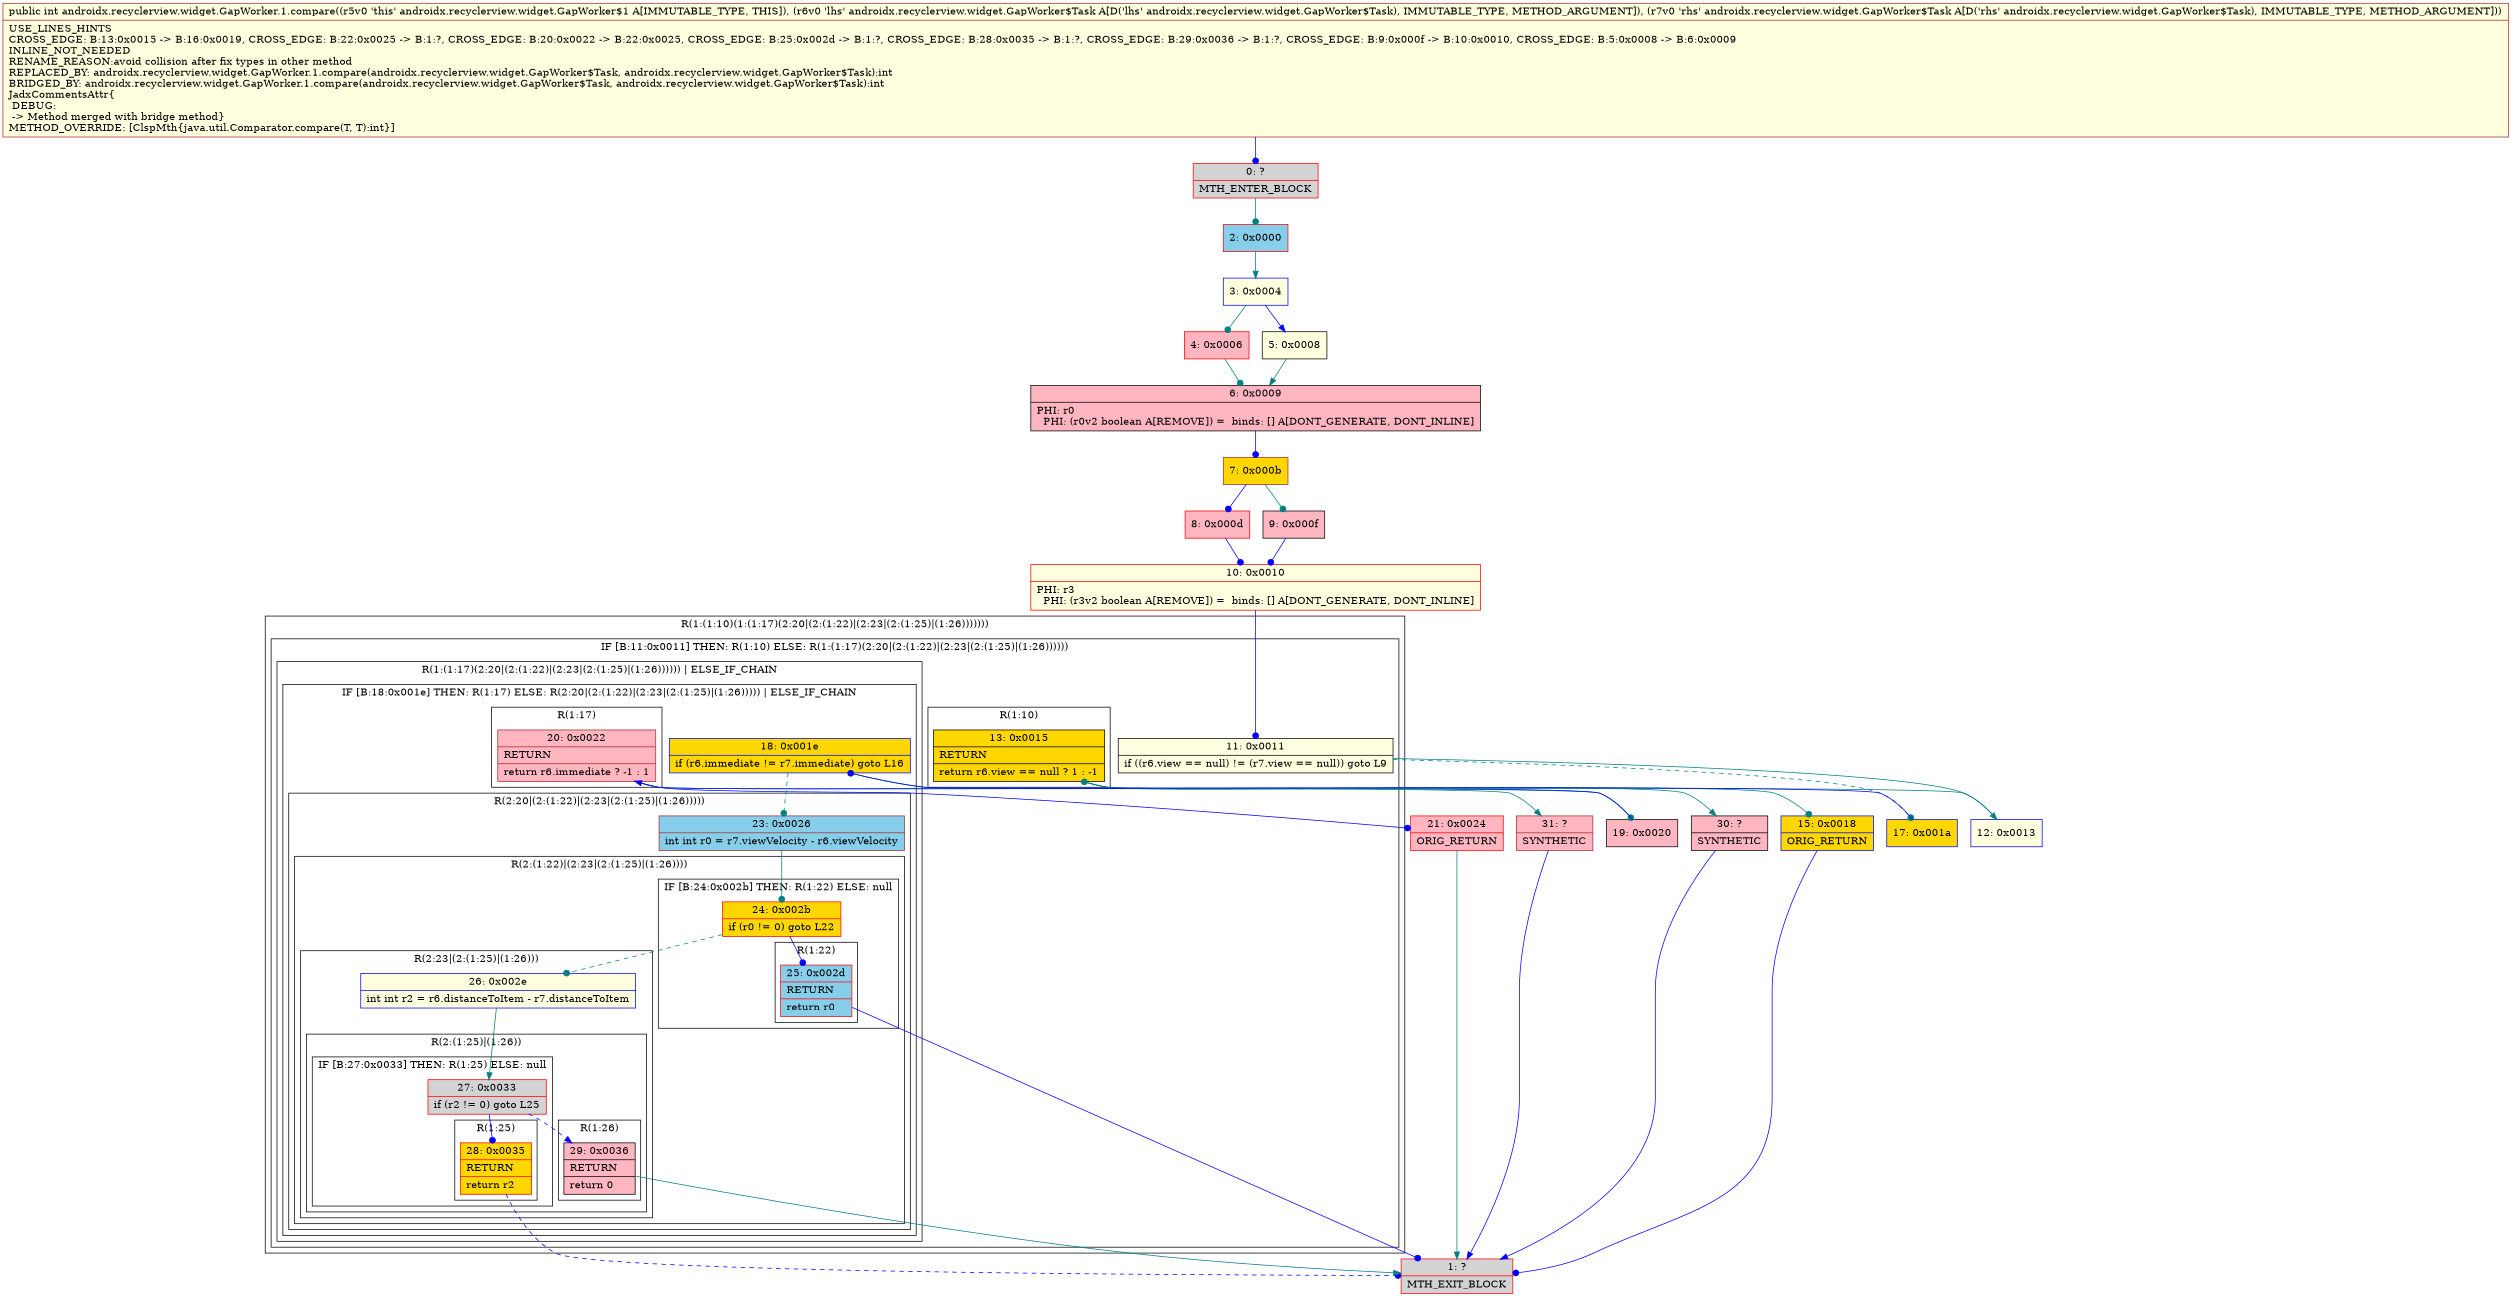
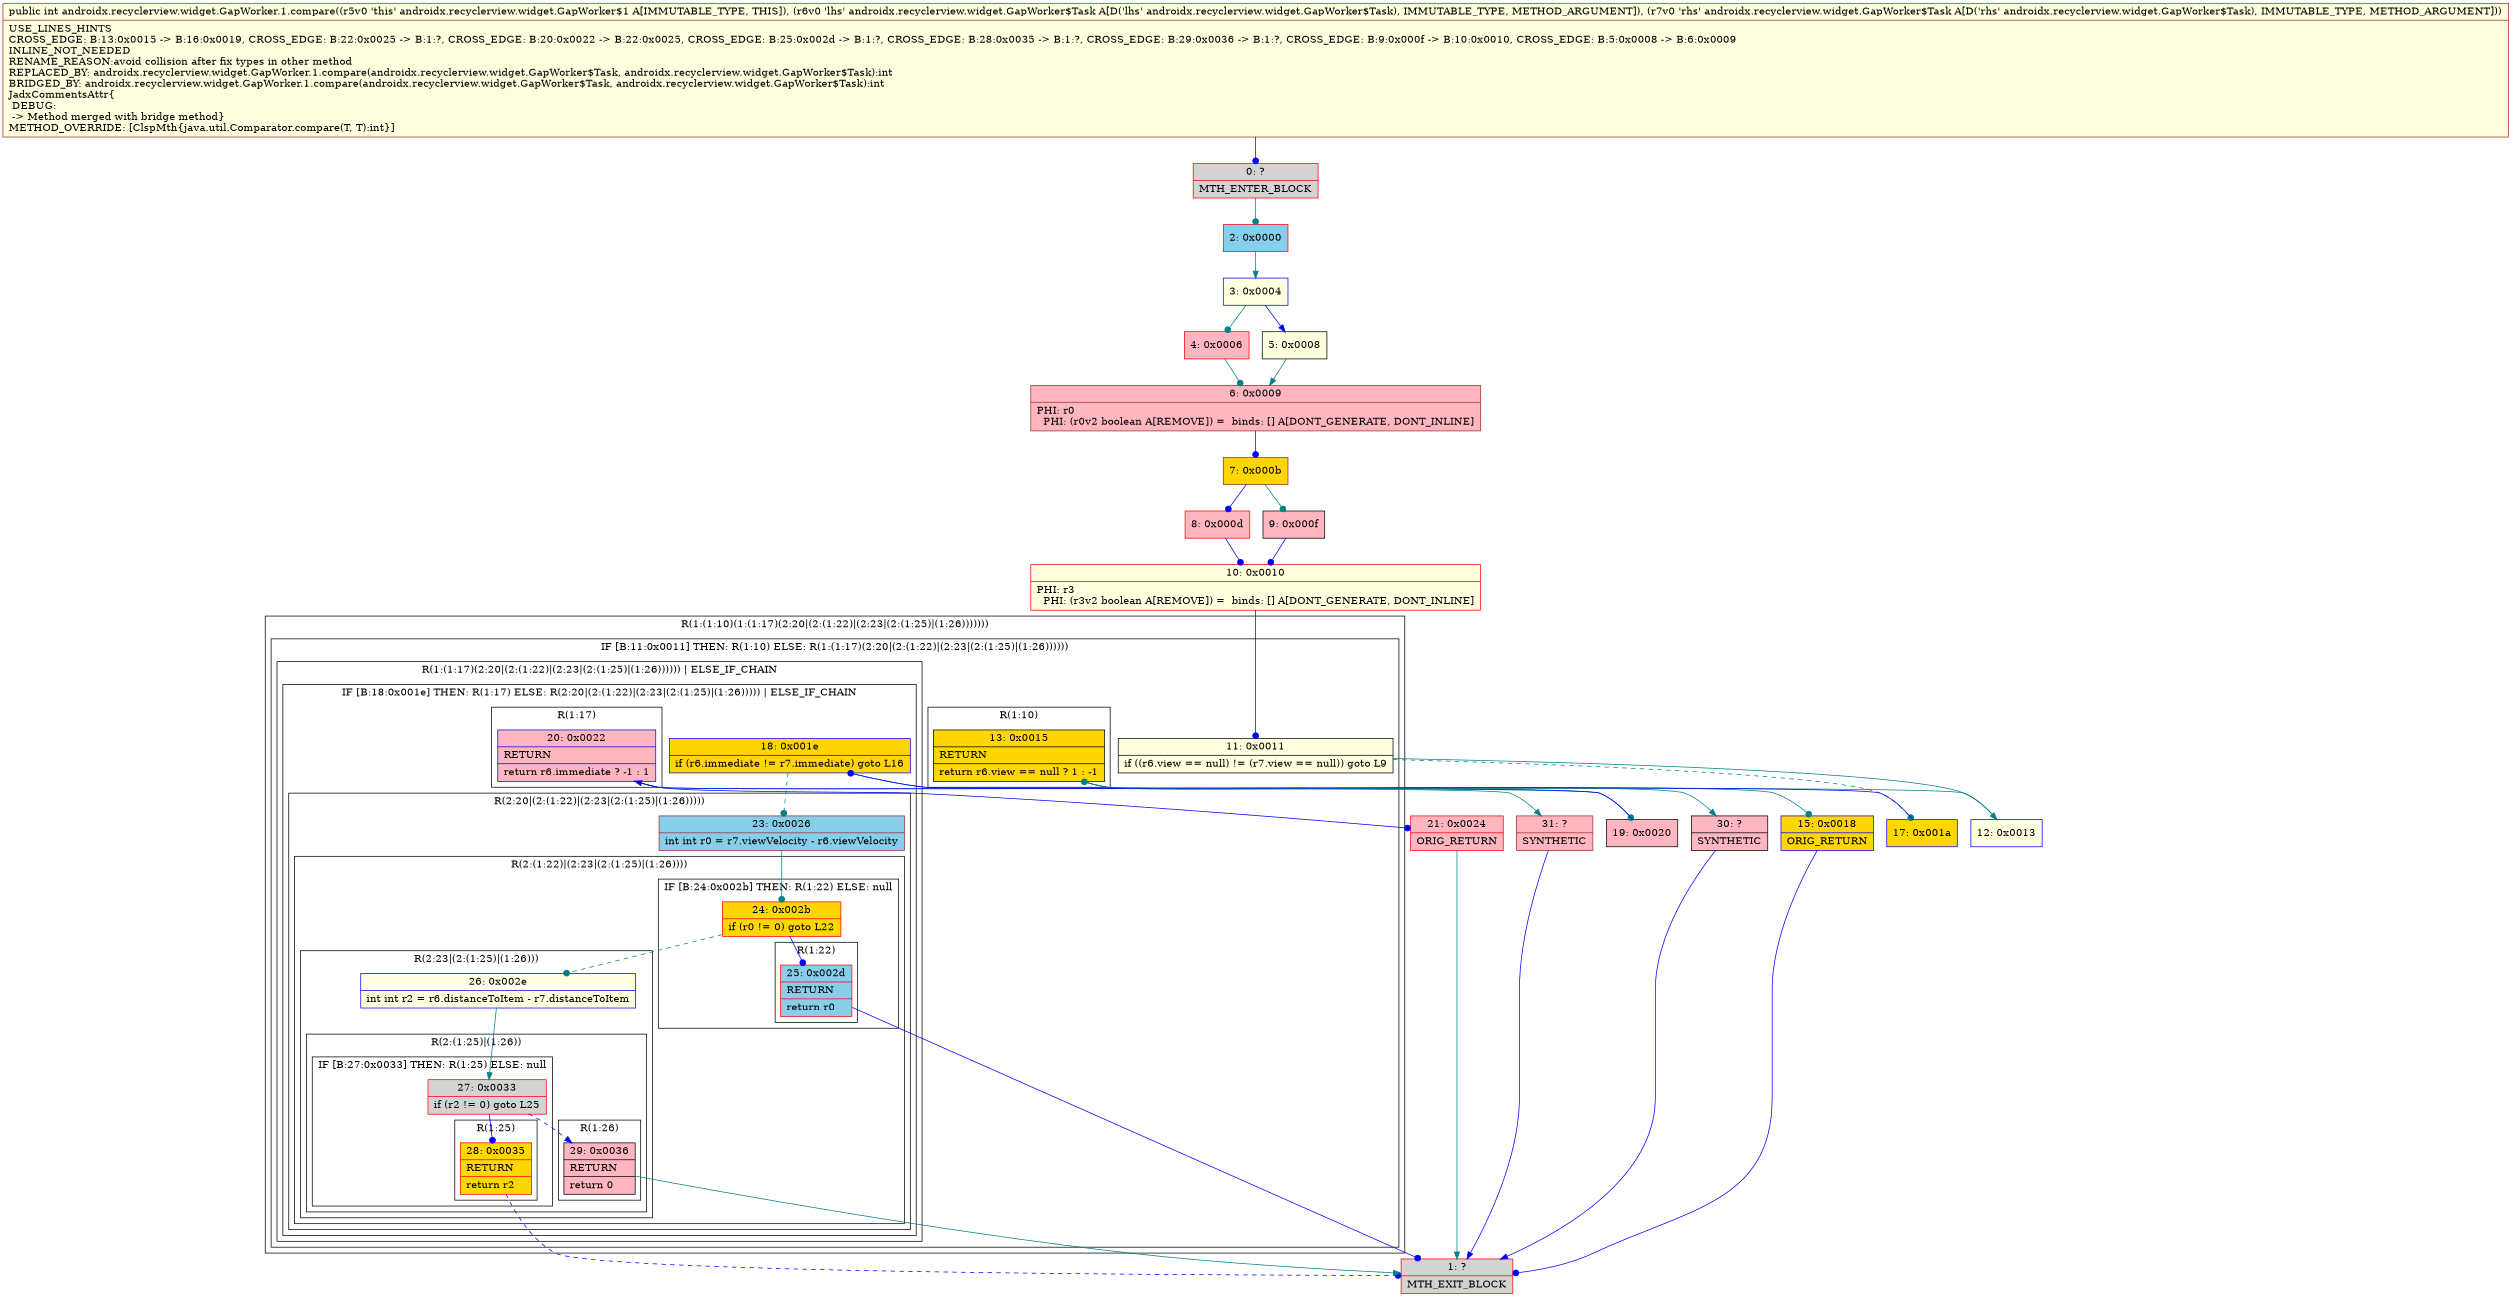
node "6: 0x0009": color black -> brown
node "20: 0x0022": color brown -> blue
